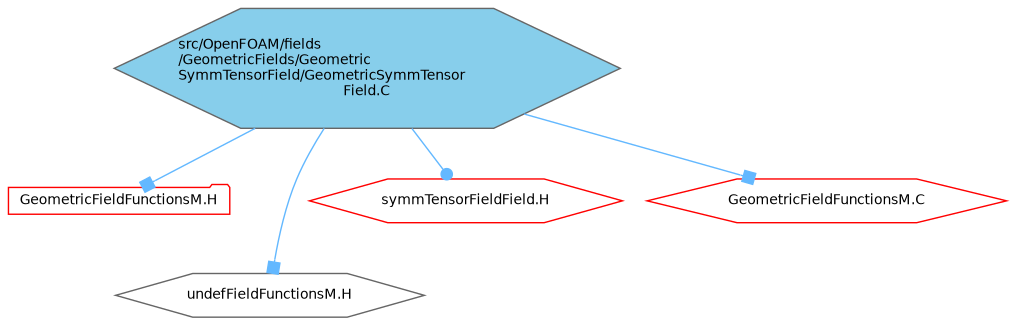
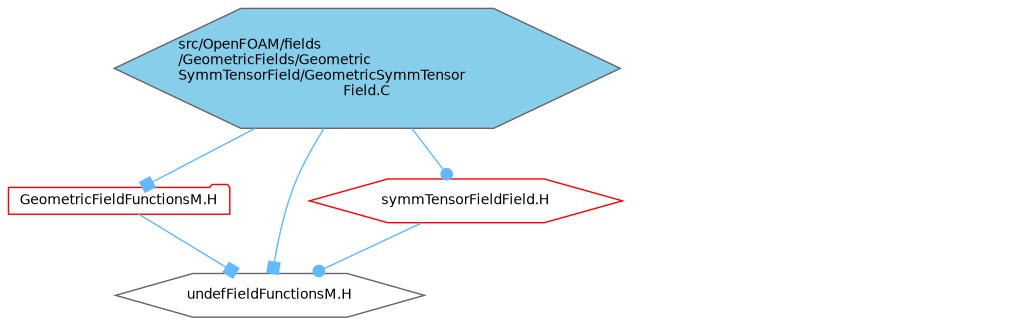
node "GeometricFieldFunctionsM.C": removed
edge "GeometricFieldFunctionsM.H" -> "undefFieldFunctionsM.H": added
edge "symmTensorFieldField.H" -> "undefFieldFunctionsM.H": added
